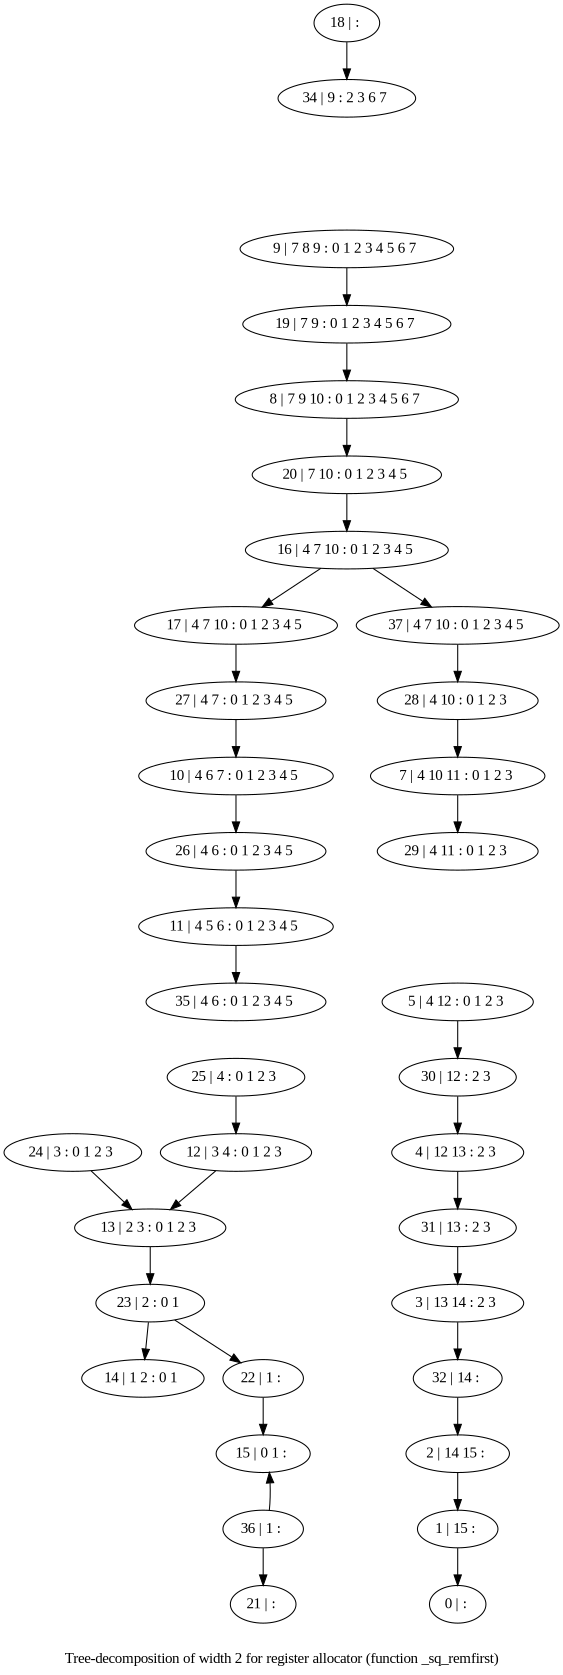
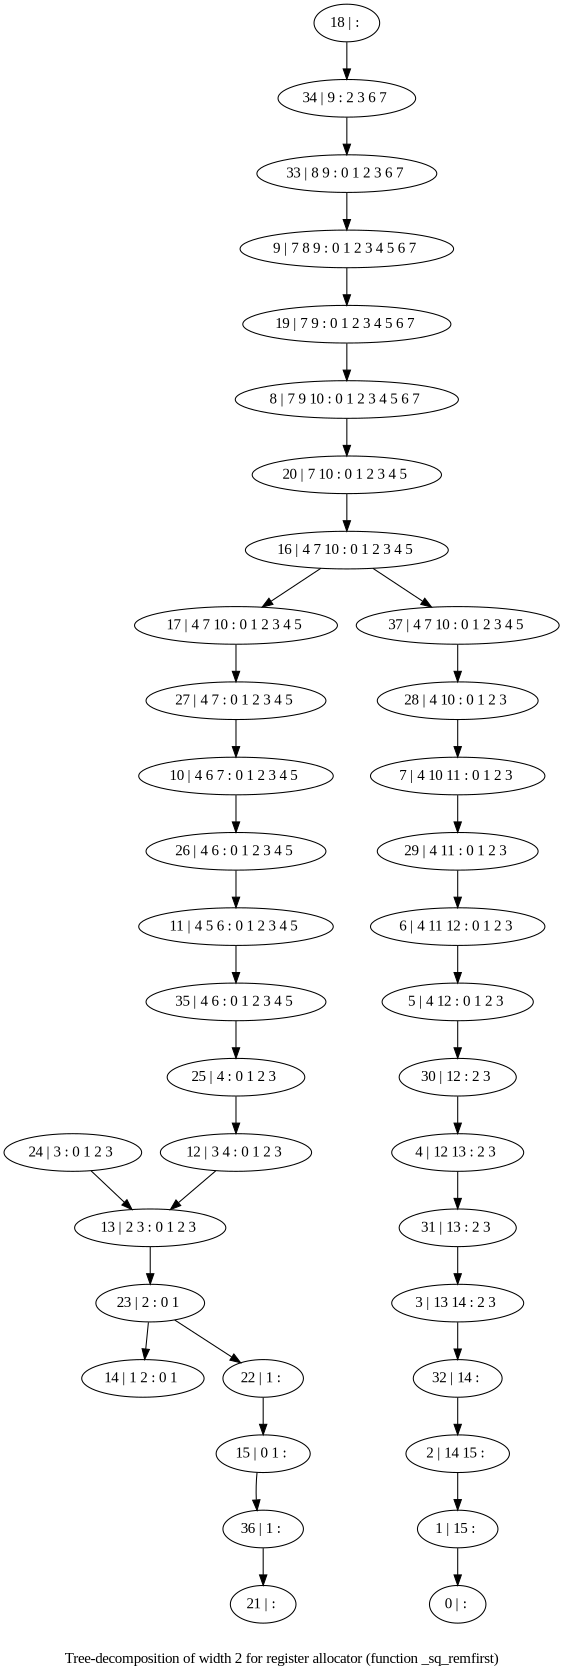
node "33 | 8 9 : 0 1 2 3 6 7": added
node "6 | 4 11 12 : 0 1 2 3": added
edge "35 | 4 6 : 0 1 2 3 4 5" -> "25 | 4 : 0 1 2 3": added
edge "36 | 1 :" -> "15 | 0 1 :": reversed
